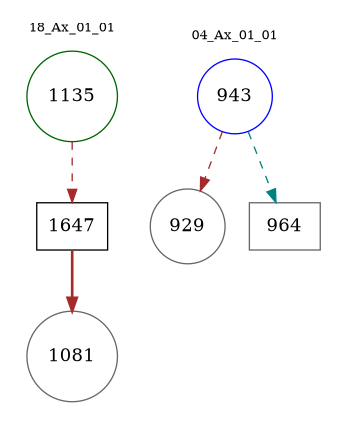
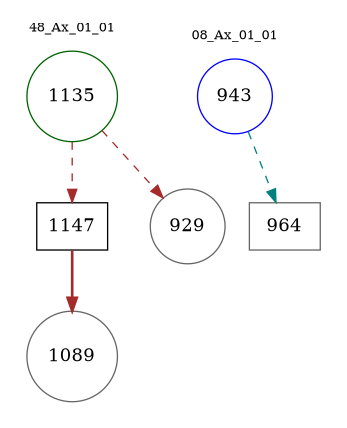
cluster "18_Ax_01_01": label "18_Ax_01_01" -> "48_Ax_01_01"
cluster "04_Ax_01_01": label "04_Ax_01_01" -> "08_Ax_01_01"
edge "943" -> "929": now "1135" -> "929"
node "1647": label "1647" -> "1147"
node "1081": label "1081" -> "1089"
